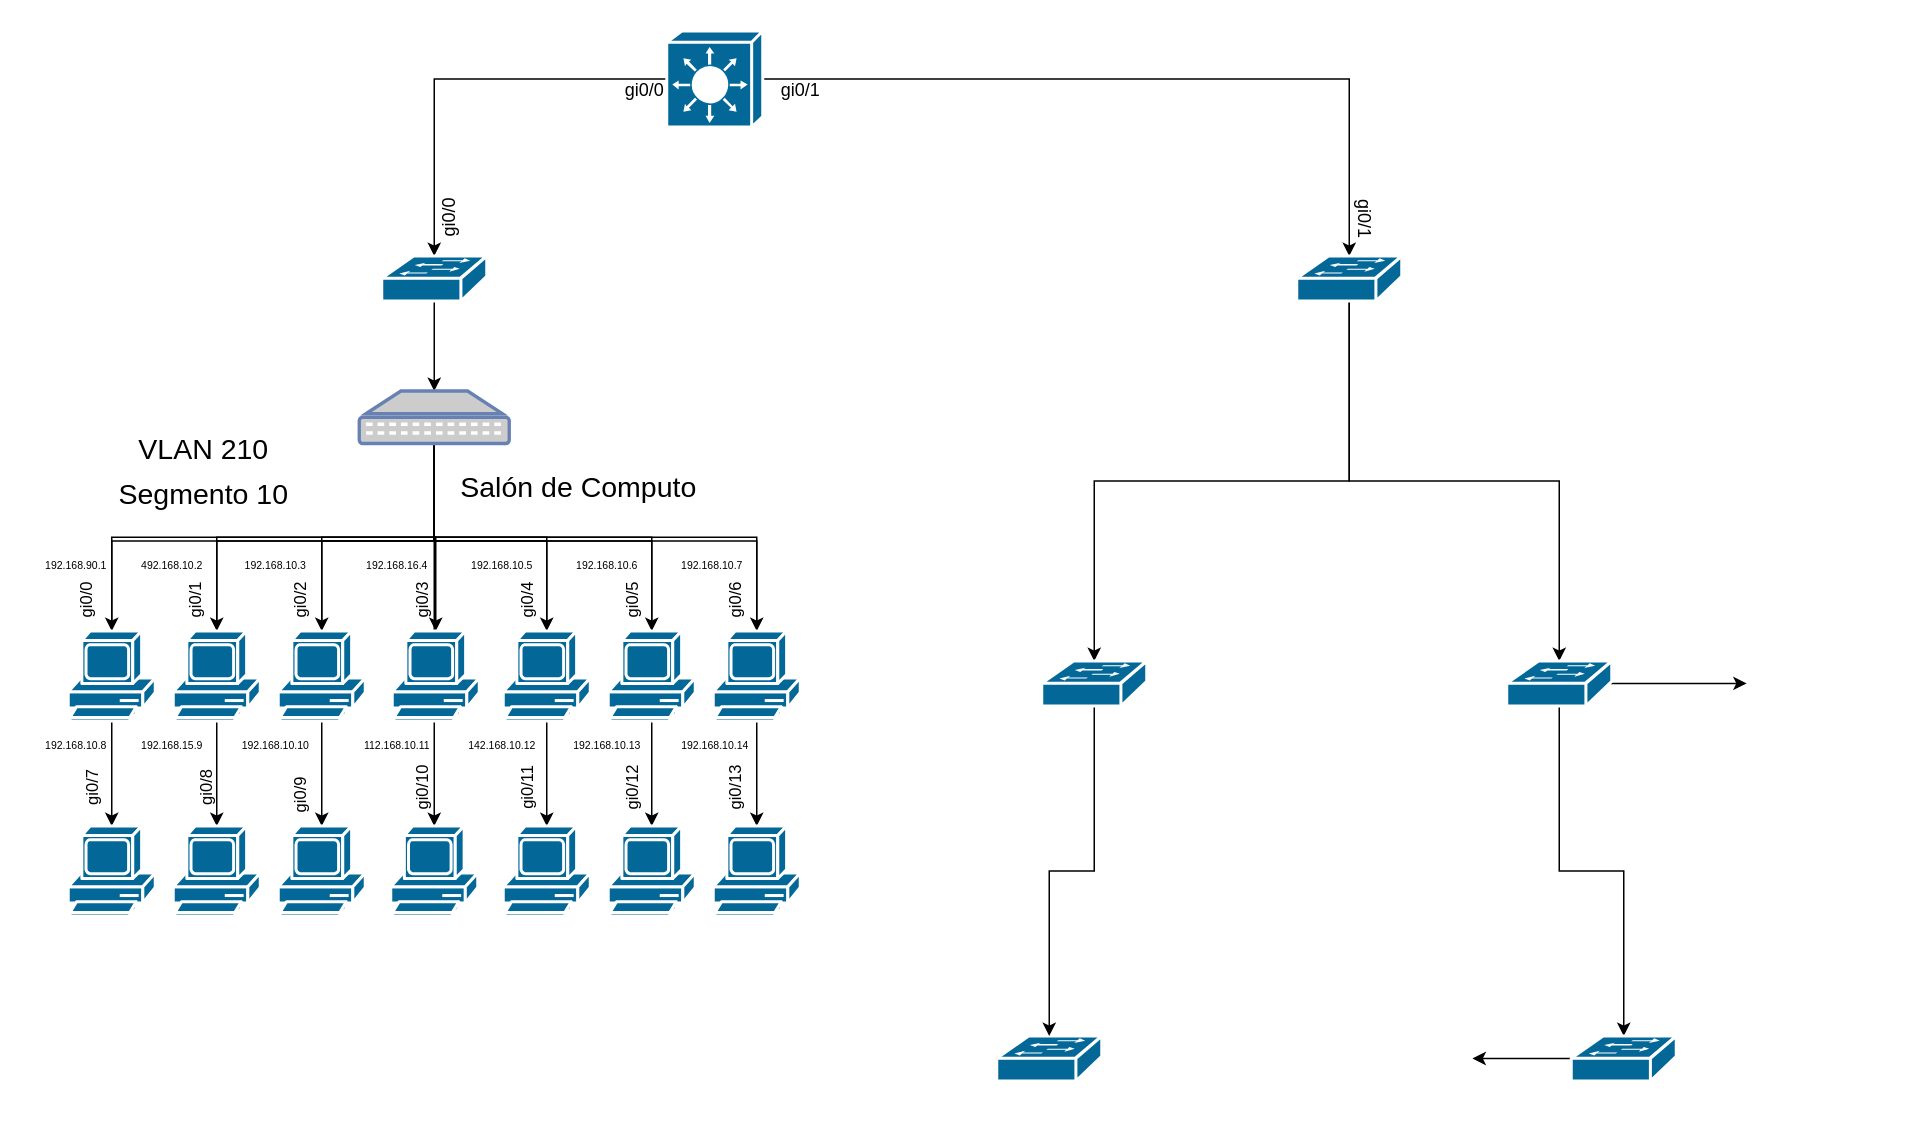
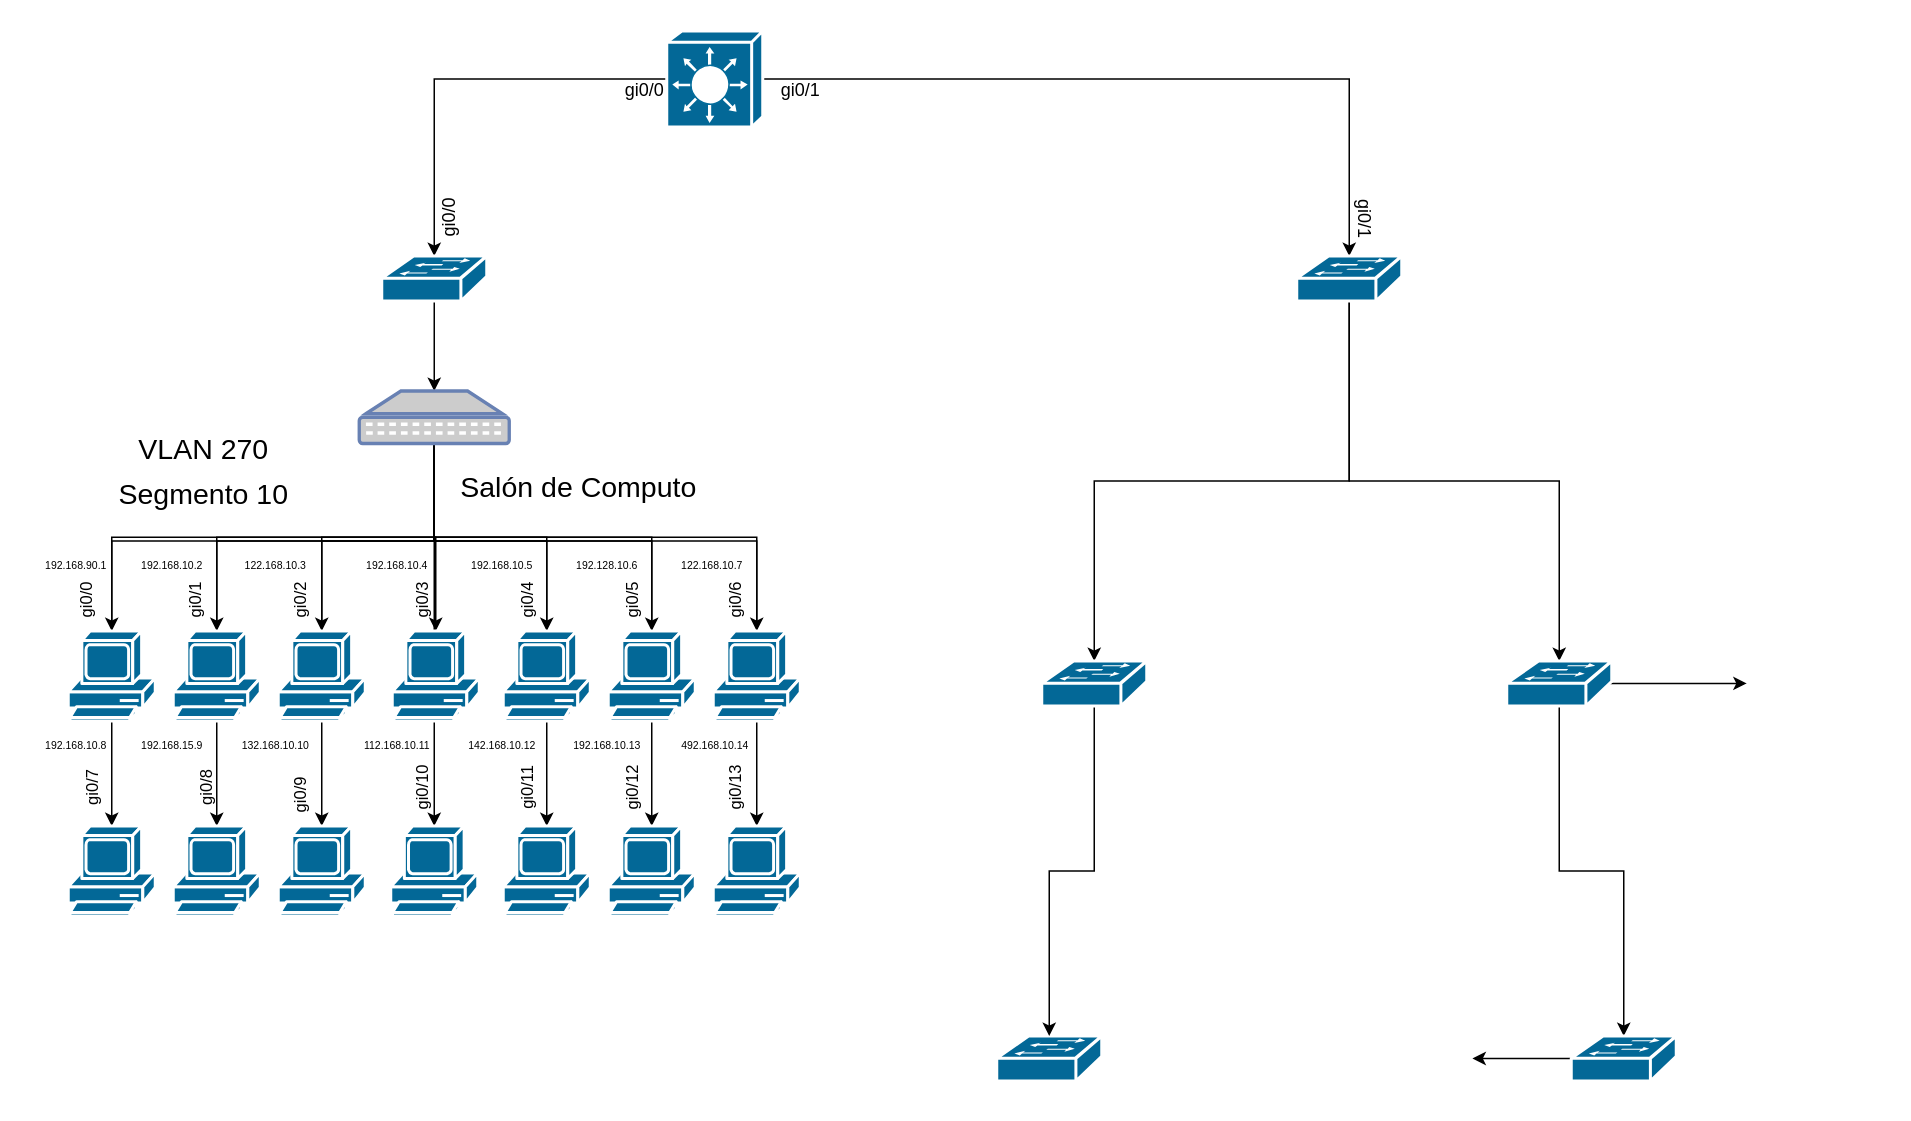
node "VLAN 210": label "VLAN 210" -> "VLAN 270"
node "492.168.10.2": label "492.168.10.2" -> "192.168.10.2"
node "192.168.10.3": label "192.168.10.3" -> "122.168.10.3"
node "192.168.16.4": label "192.168.16.4" -> "192.168.10.4"
node "192.168.10.6": label "192.168.10.6" -> "192.128.10.6"
node "192.168.10.7": label "192.168.10.7" -> "122.168.10.7"
node "192.168.10.10": label "192.168.10.10" -> "132.168.10.10"
node "192.168.10.14": label "192.168.10.14" -> "492.168.10.14"
